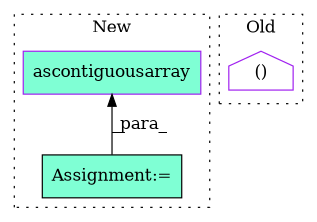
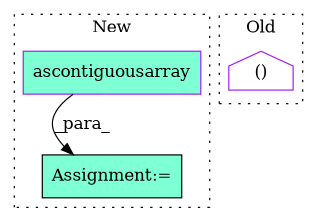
edge "Assignment:=" -> "ascontiguousarray": reversed
